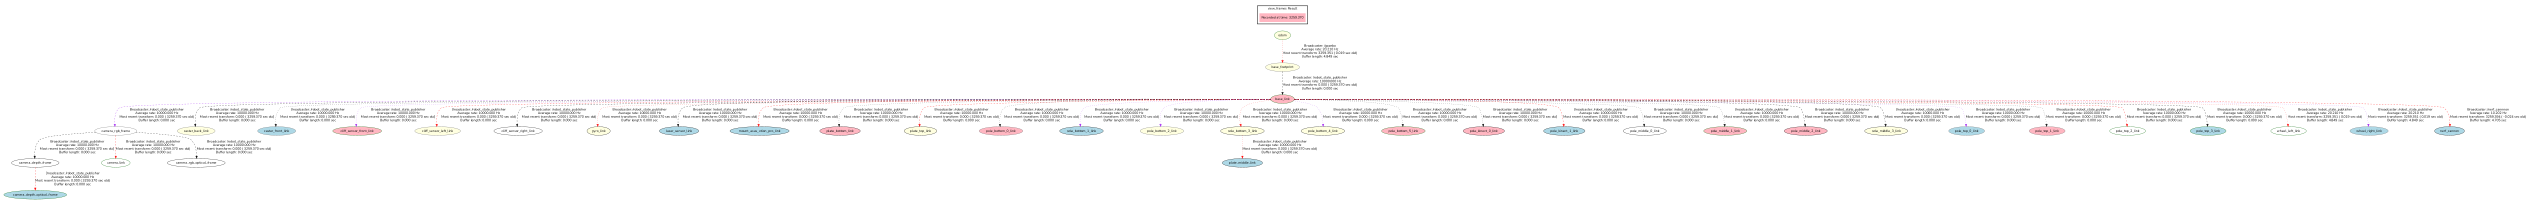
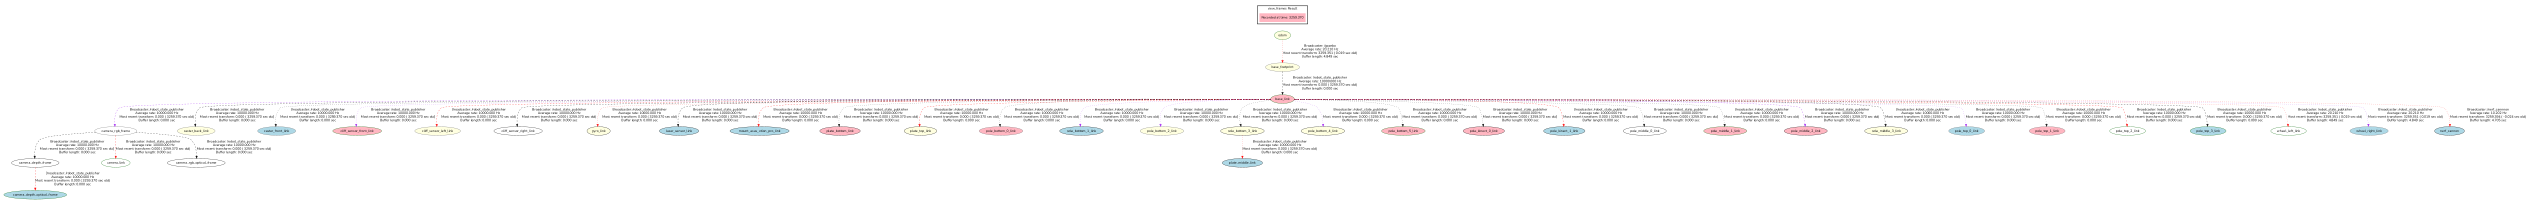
edge "base_link" -> "pole_middle_2_link": color black -> purple
edge "base_link" -> "nerf_cannon": style dashed -> dotted
edge "base_link" -> "pole_bottom_3_link": color red -> black
